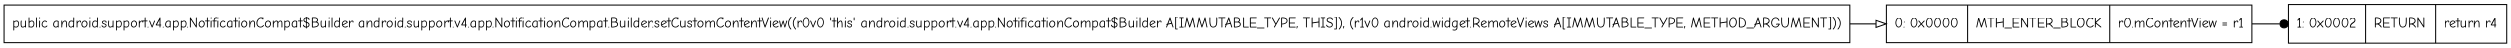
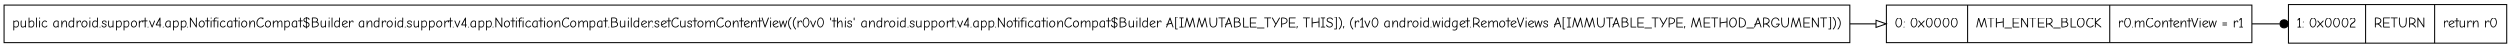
node "1: 0x0002": text "return r4" -> "return r0"
